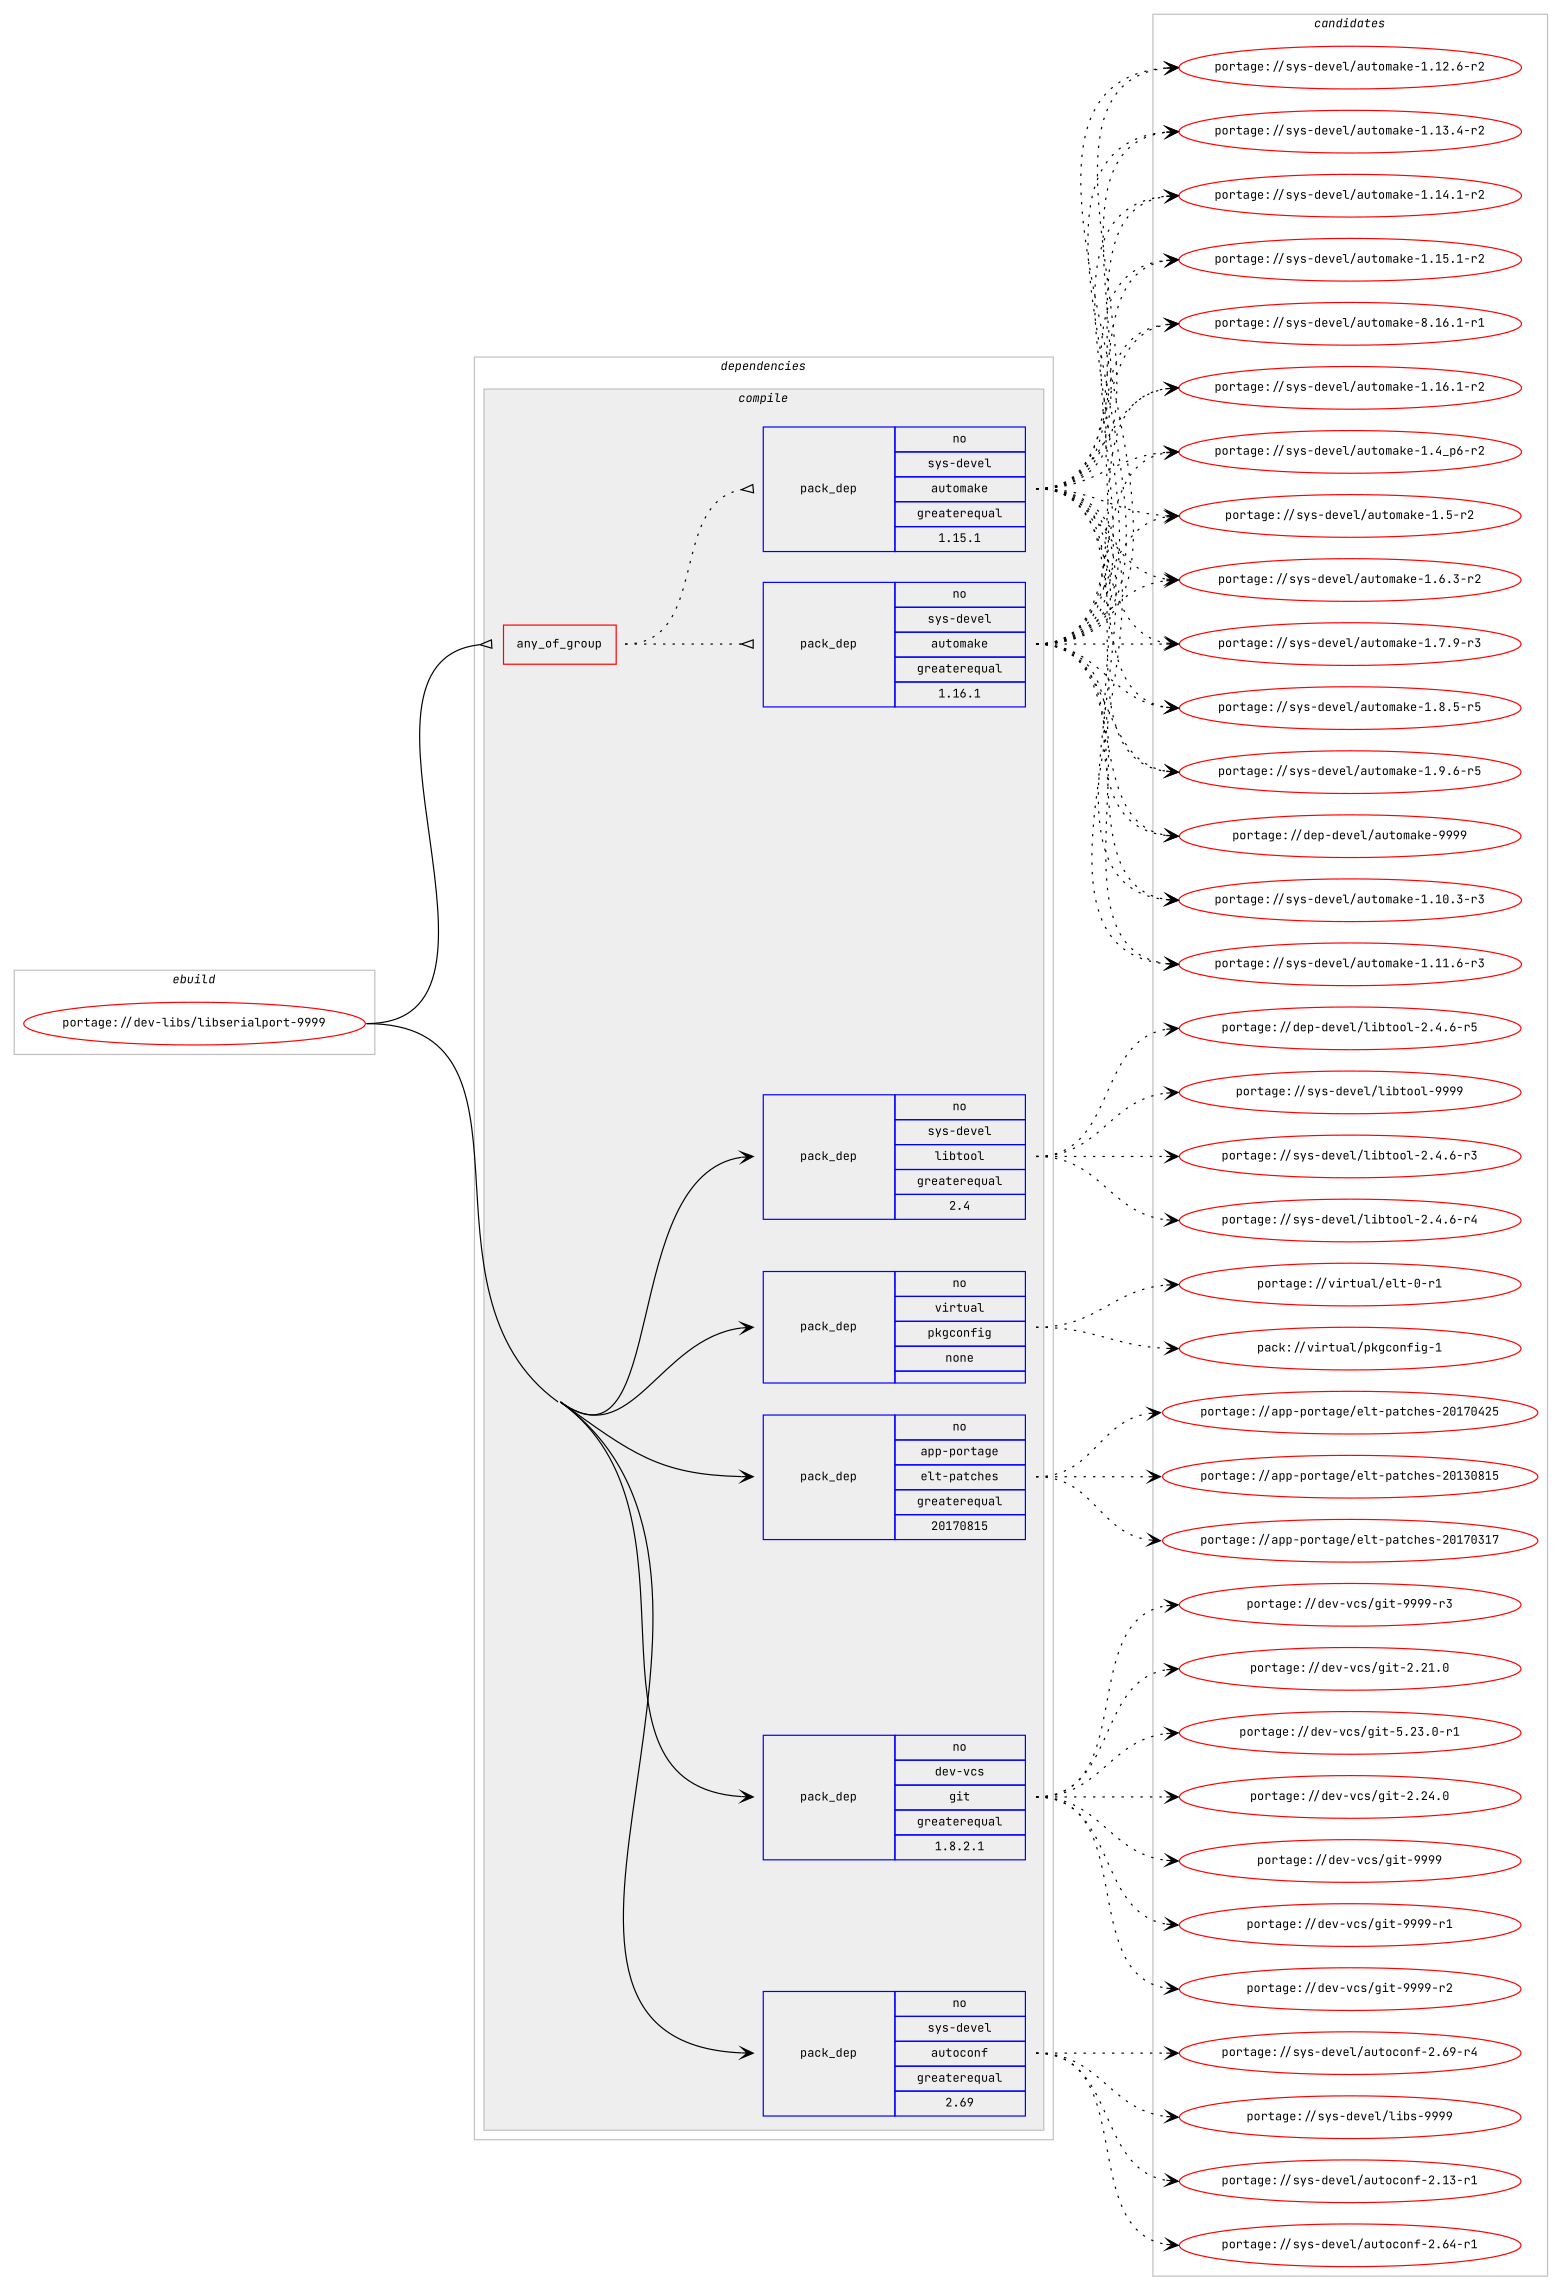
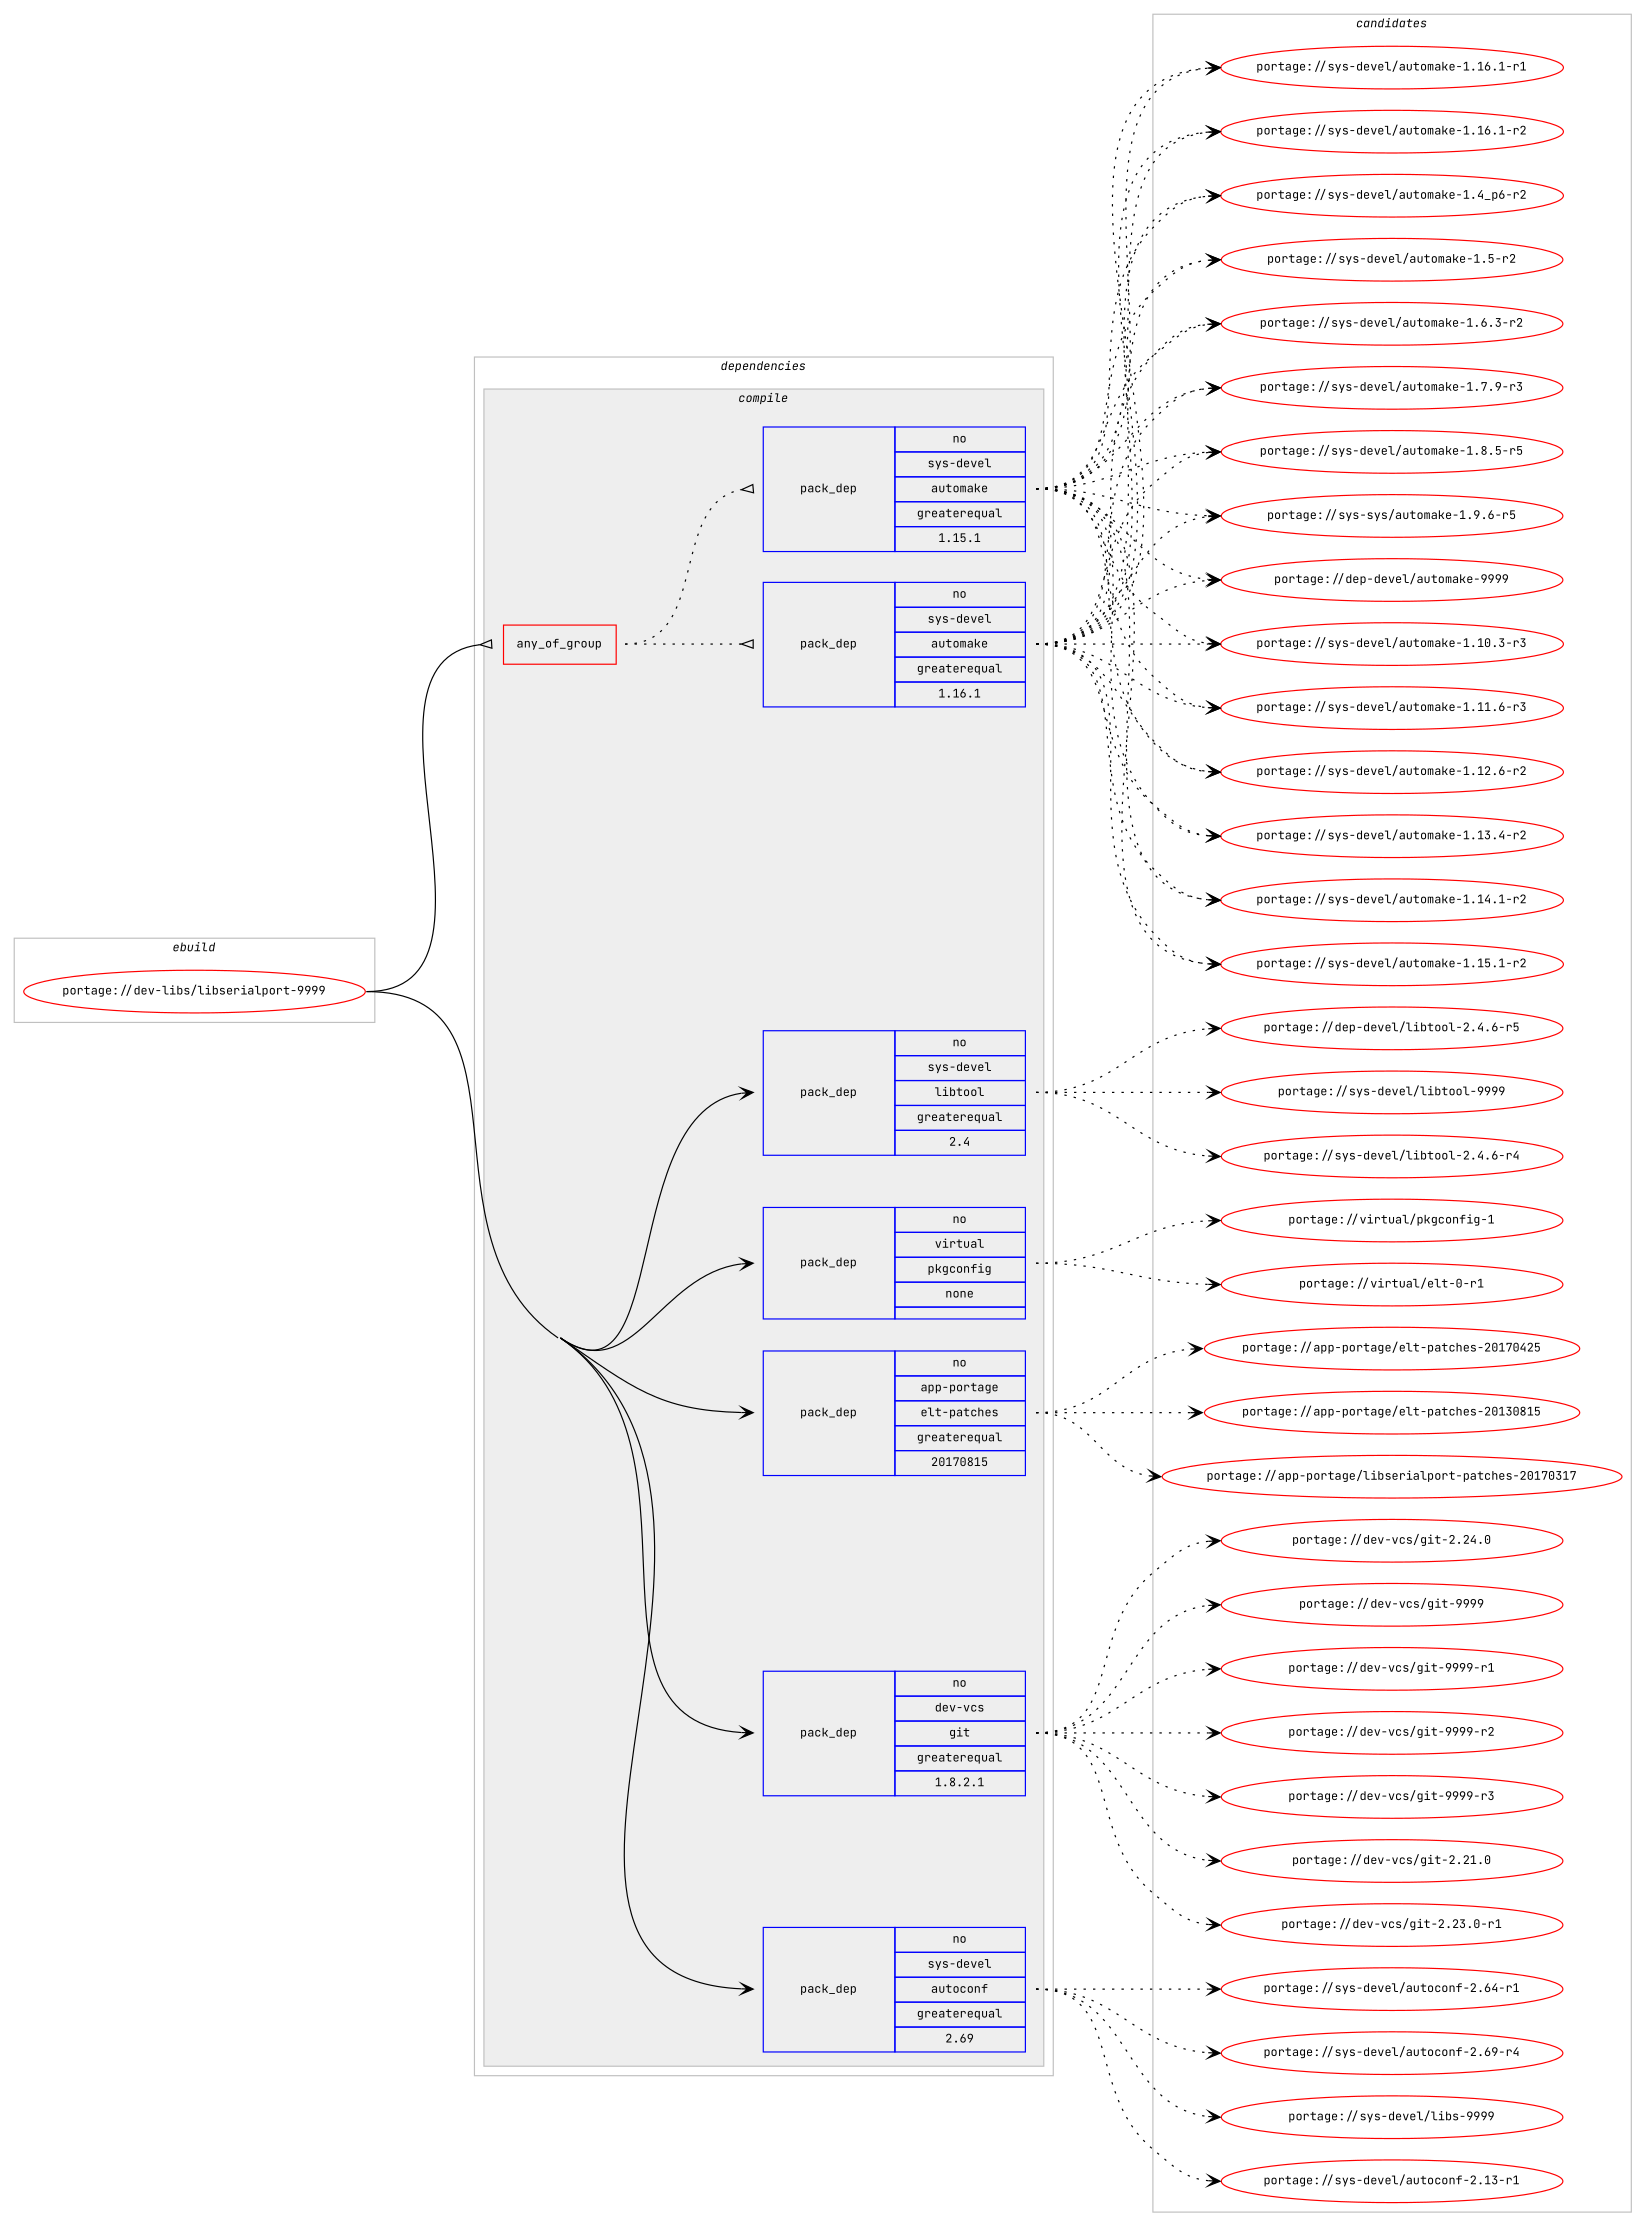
node "portage://sys-devel/automake-8.16.1-r1": label "portage://sys-devel/automake-8.16.1-r1" -> "portage://sys-devel/automake-1.16.1-r1"
node "portage://sys-devel/automake-1.9.6-r5": label "portage://sys-devel/automake-1.9.6-r5" -> "portage://sys-sys/automake-1.9.6-r5"
node "portage://sys-devel/libtool-2.4.6-r3": removed
node "pack://virtual/pkgconfig-1": label "pack://virtual/pkgconfig-1" -> "portage://virtual/pkgconfig-1"
node "portage://app-portage/elt-patches-20170317": label "portage://app-portage/elt-patches-20170317" -> "portage://app-portage/libserialport-patches-20170317"
node "portage://dev-vcs/git-5.23.0-r1": label "portage://dev-vcs/git-5.23.0-r1" -> "portage://dev-vcs/git-2.23.0-r1"
